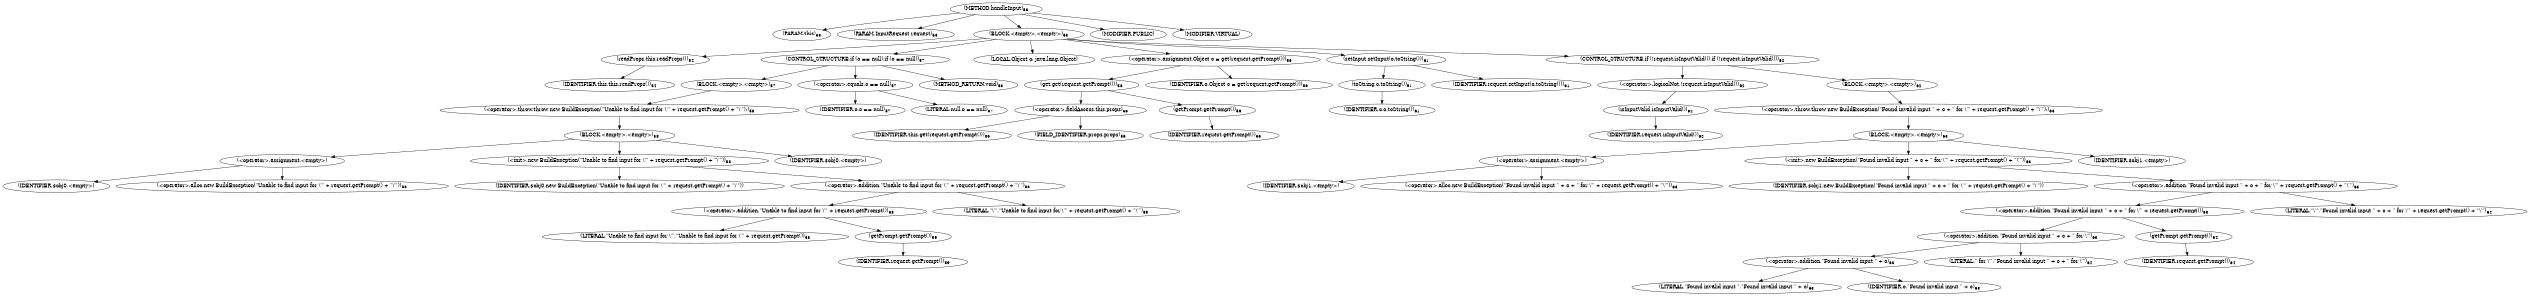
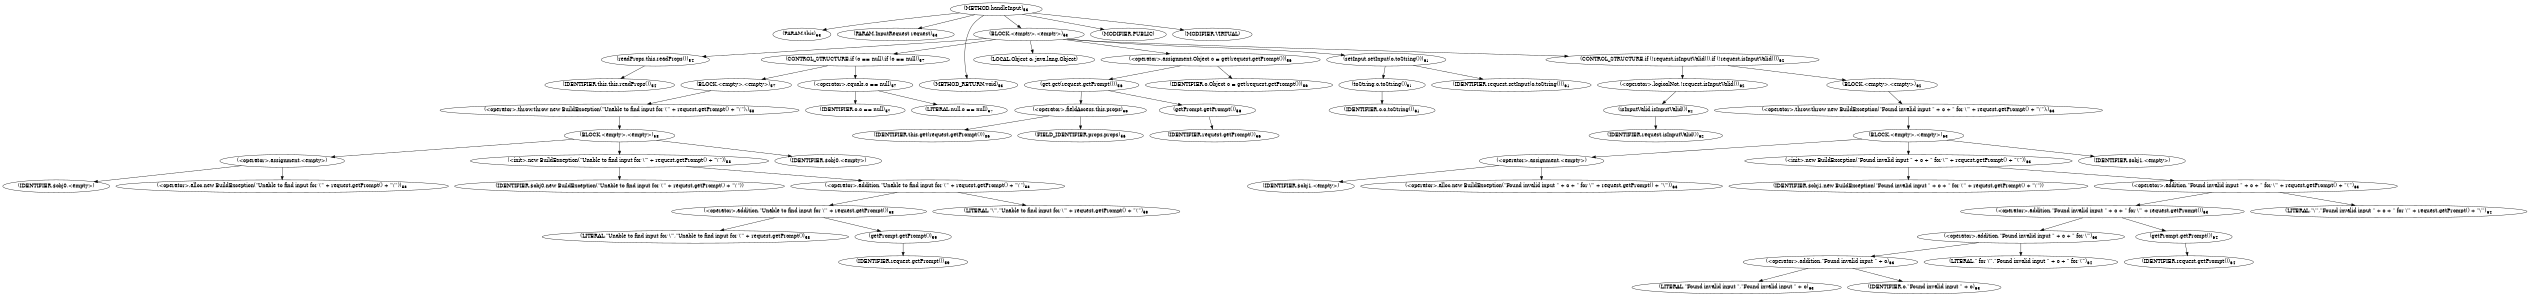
edge "(CONTROL_STRUCTURE,if (o == null),if (o == null))" -> "(METHOD_RETURN,void)": now "(METHOD,handleInput)" -> "(METHOD_RETURN,void)"
